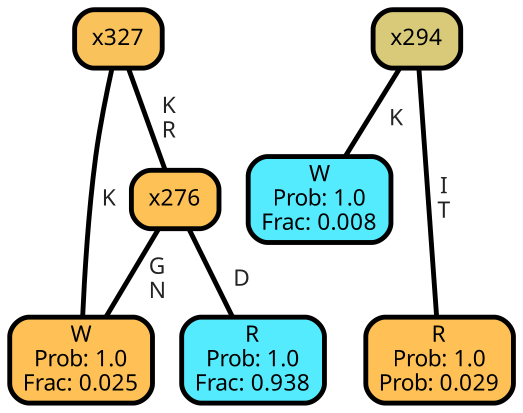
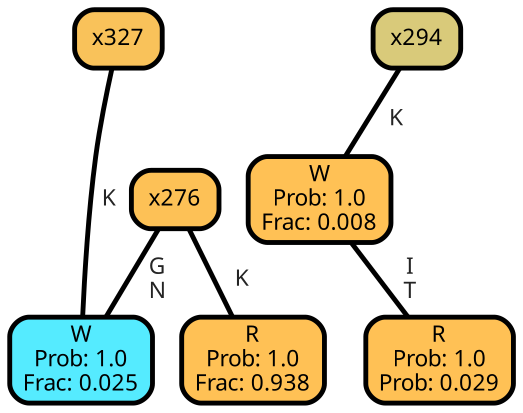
edge "x327" -- "x276": removed, label "K R"
edge "x294" -- "R Prob: 1.0 Prob: 0.029": now "W Prob: 1.0 Frac: 0.008" -- "R Prob: 1.0 Prob: 0.029"
node "W Prob: 1.0 Frac: 0.008": fillcolor #55ebff -> #ffc155
edge "x276" -- "R Prob: 1.0 Frac: 0.938": label " D" -> " K"
node "W Prob: 1.0 Frac: 0.025": fillcolor #ffc155 -> #55ebff
node "R Prob: 1.0 Frac: 0.938": fillcolor #55ebff -> #ffc155
